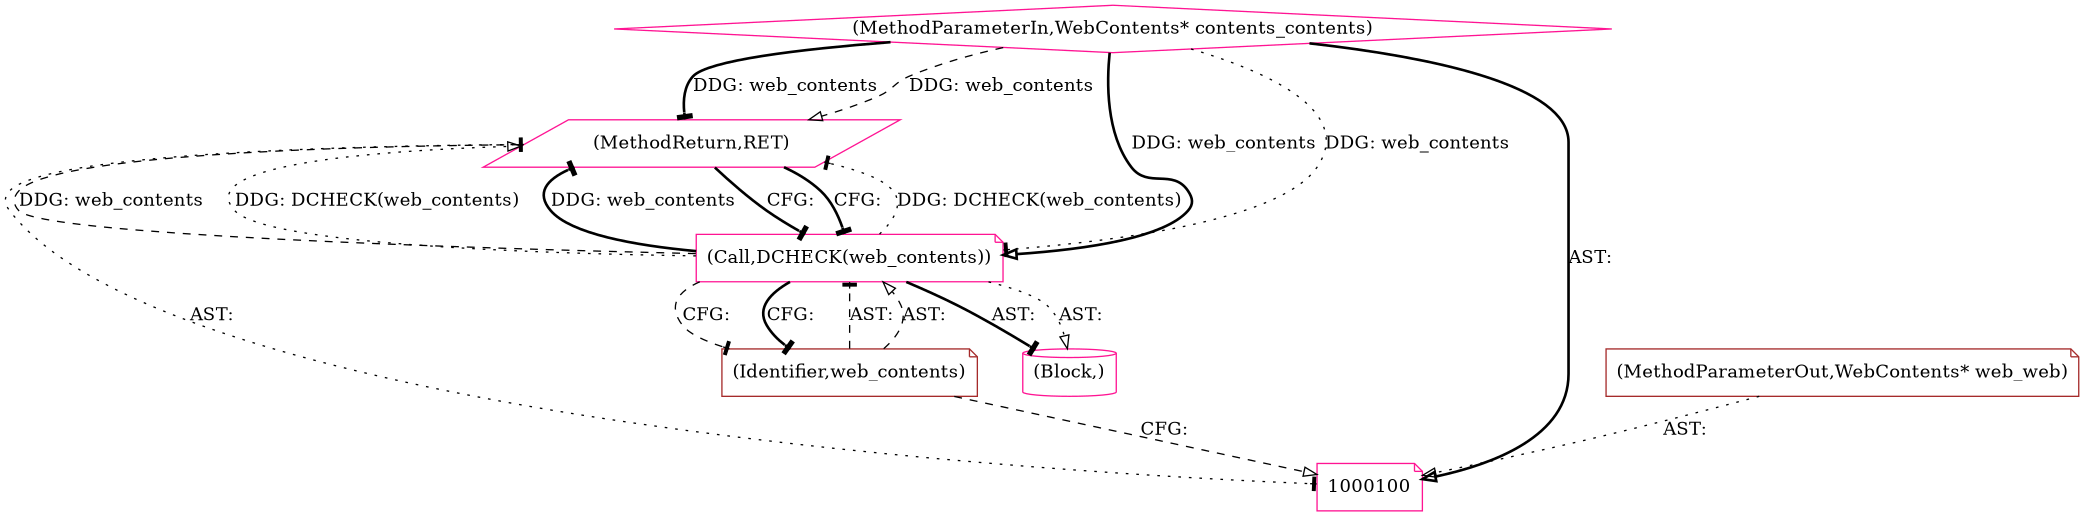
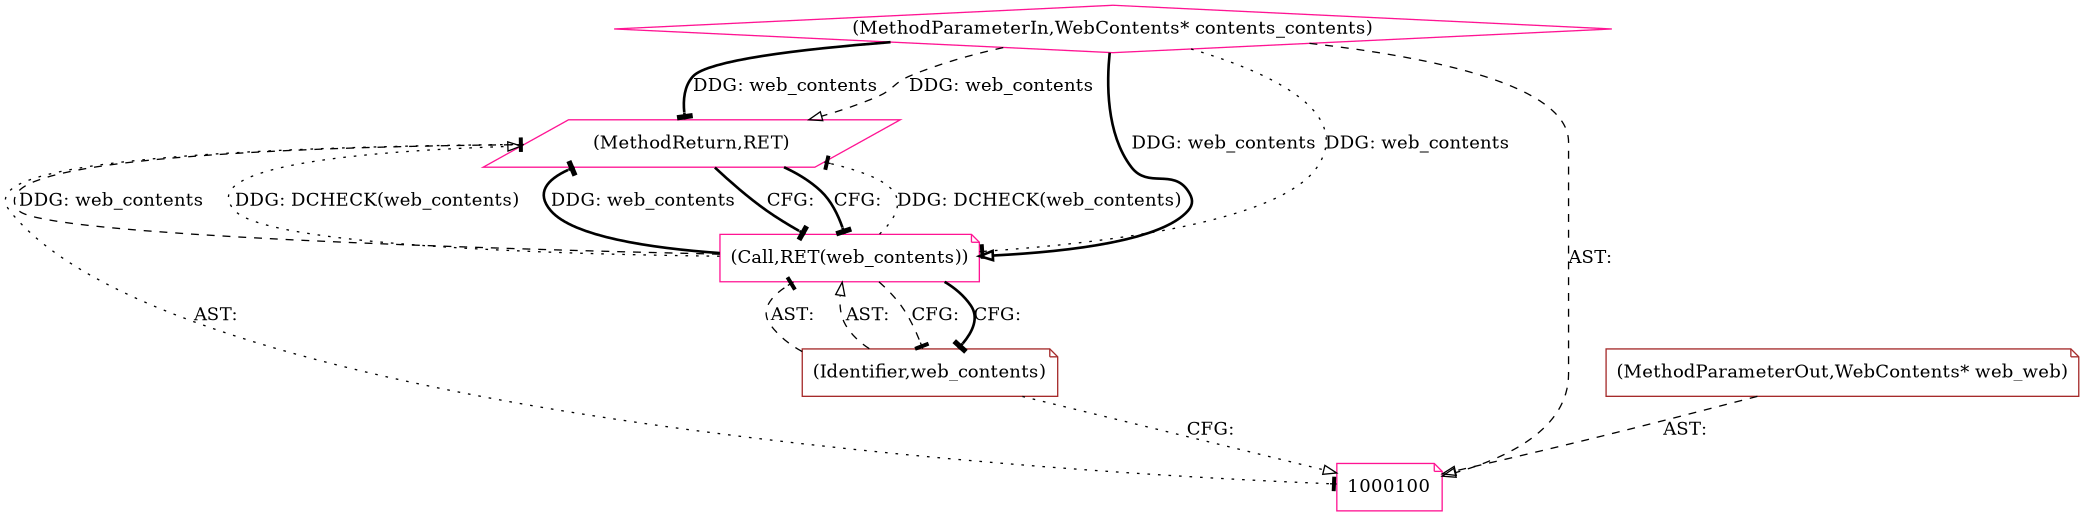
edge "(MethodParameterIn,WebContents* contents_contents)" -> "1000100": style bold -> dashed
node "(Call,DCHECK(web_contents))": label "(Call,DCHECK(web_contents))" -> "(Call,RET(web_contents))"
node "(Block,)": removed
edge "(Identifier,web_contents)" -> "1000100": style dashed -> dotted
edge "(MethodParameterOut,WebContents* web_web)" -> "1000100": style dotted -> dashed
